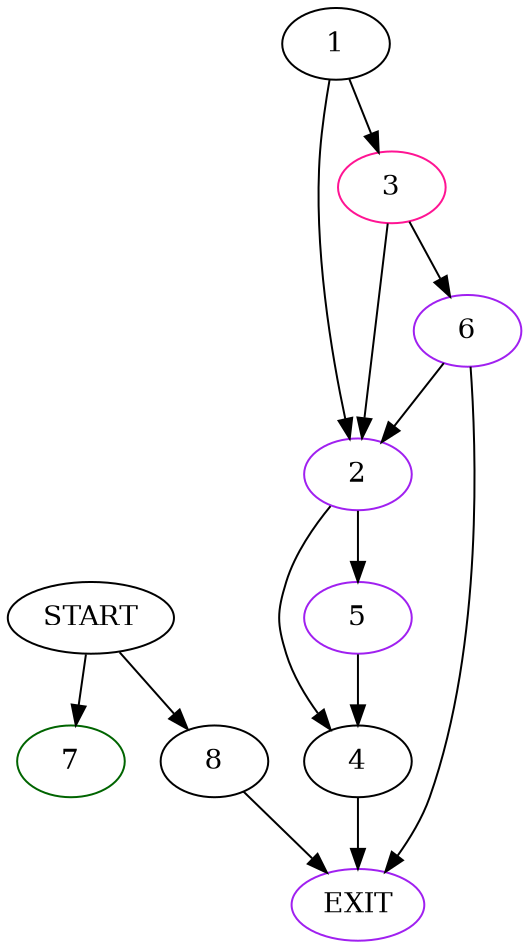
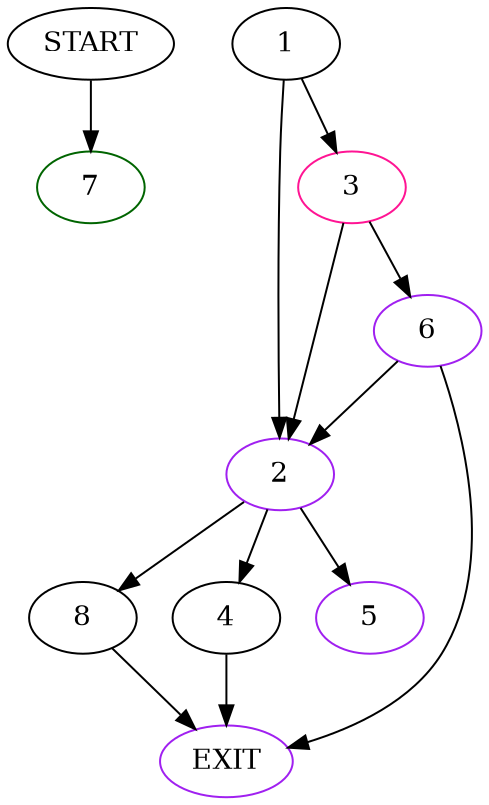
edge "5" -> "4": removed
edge "START" -> "8": now "2" -> "8"
